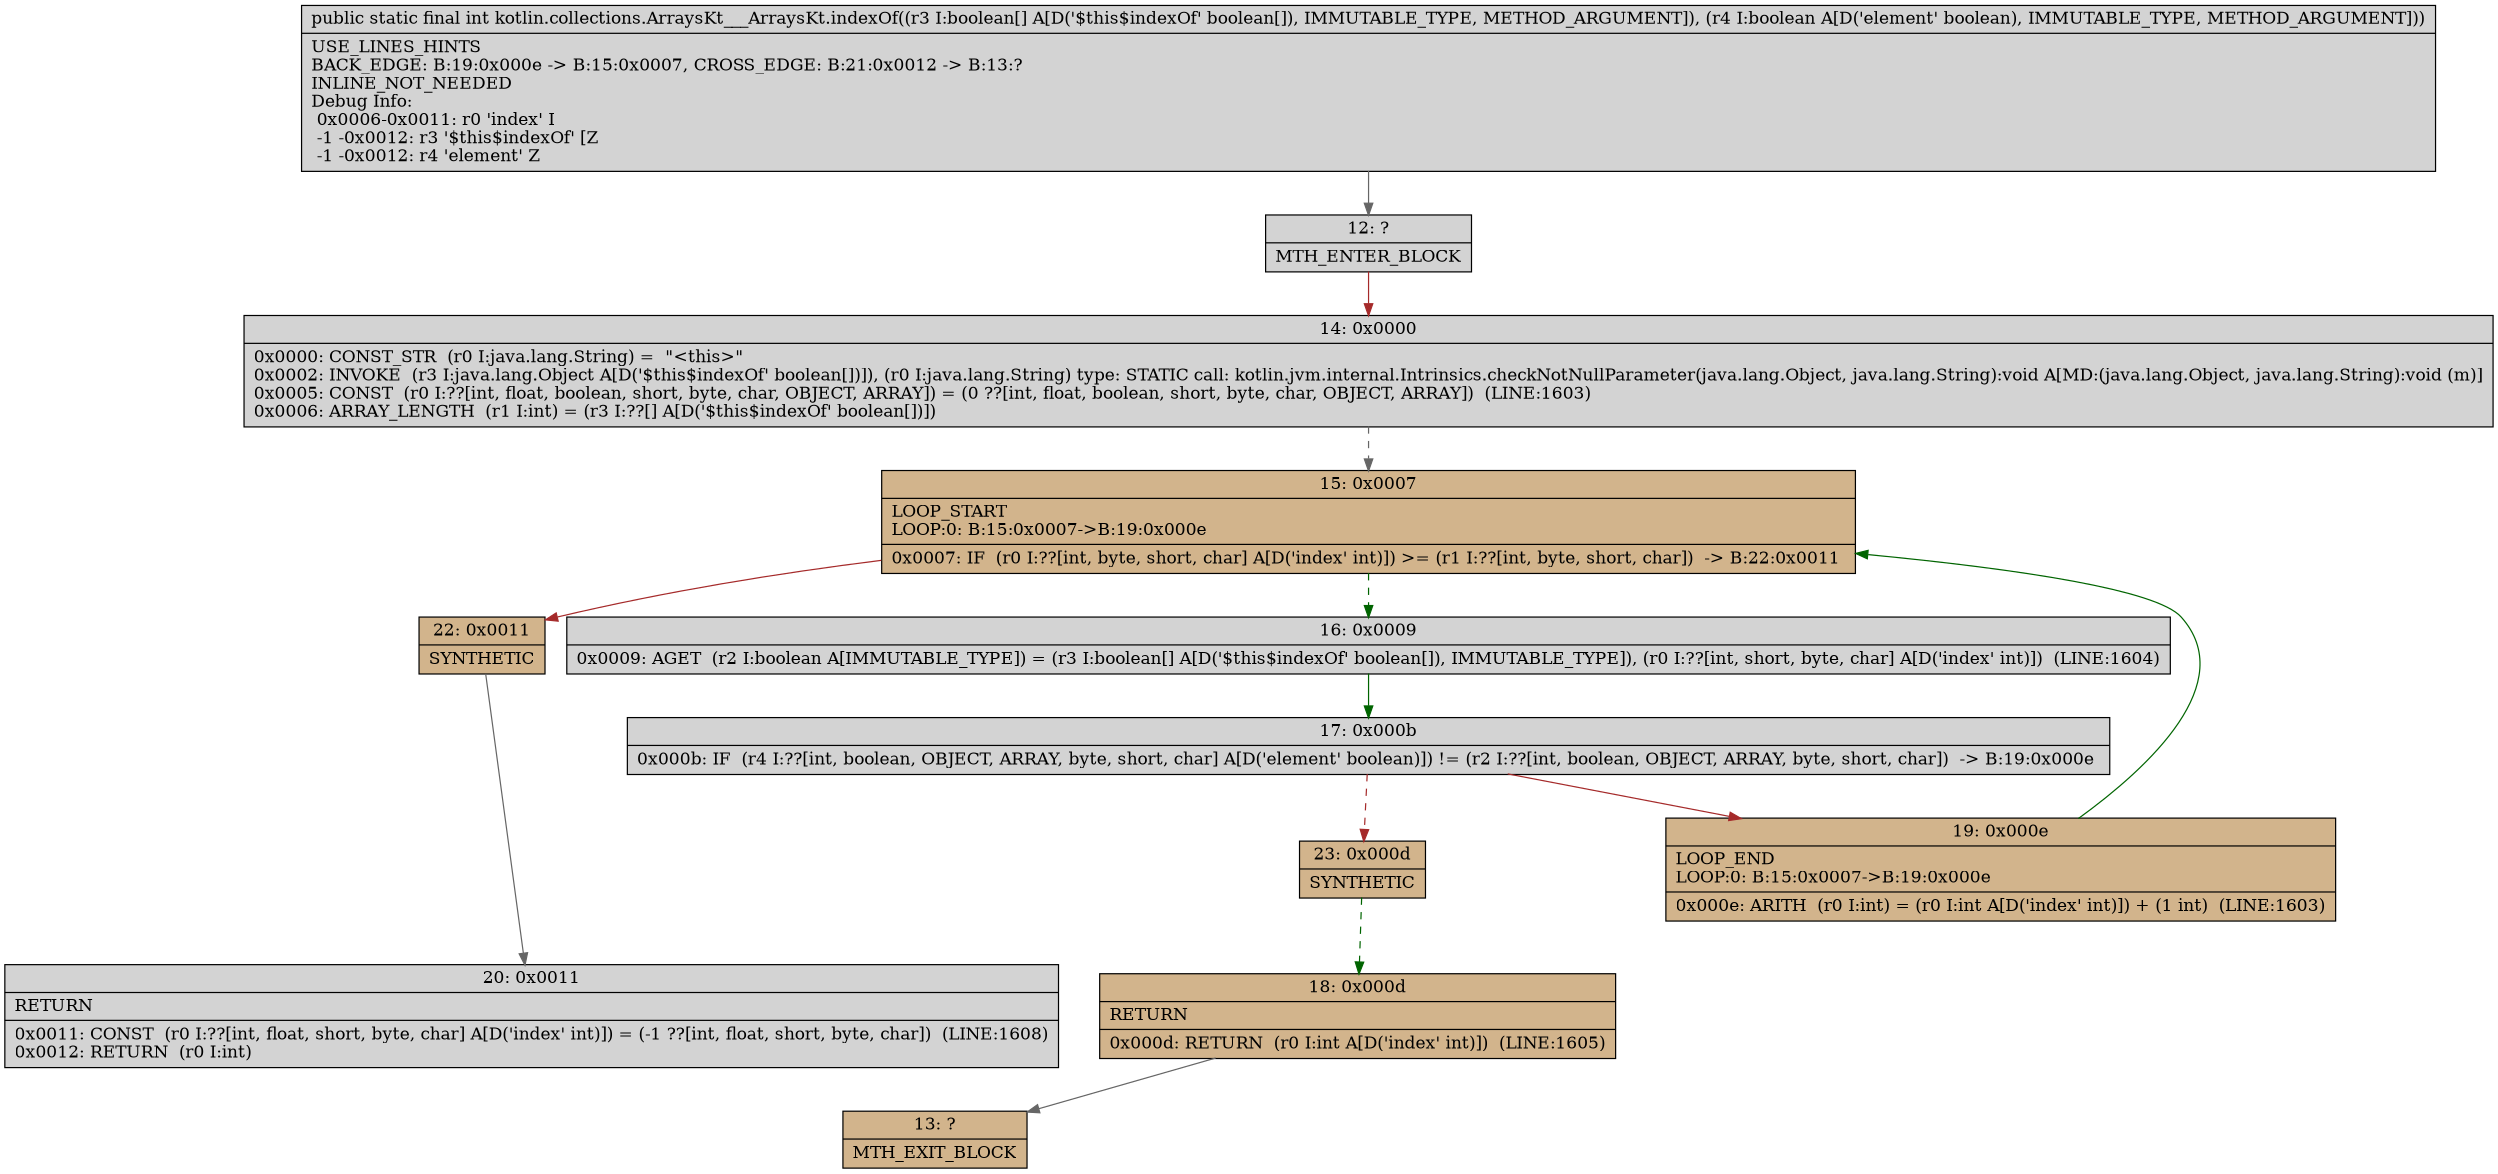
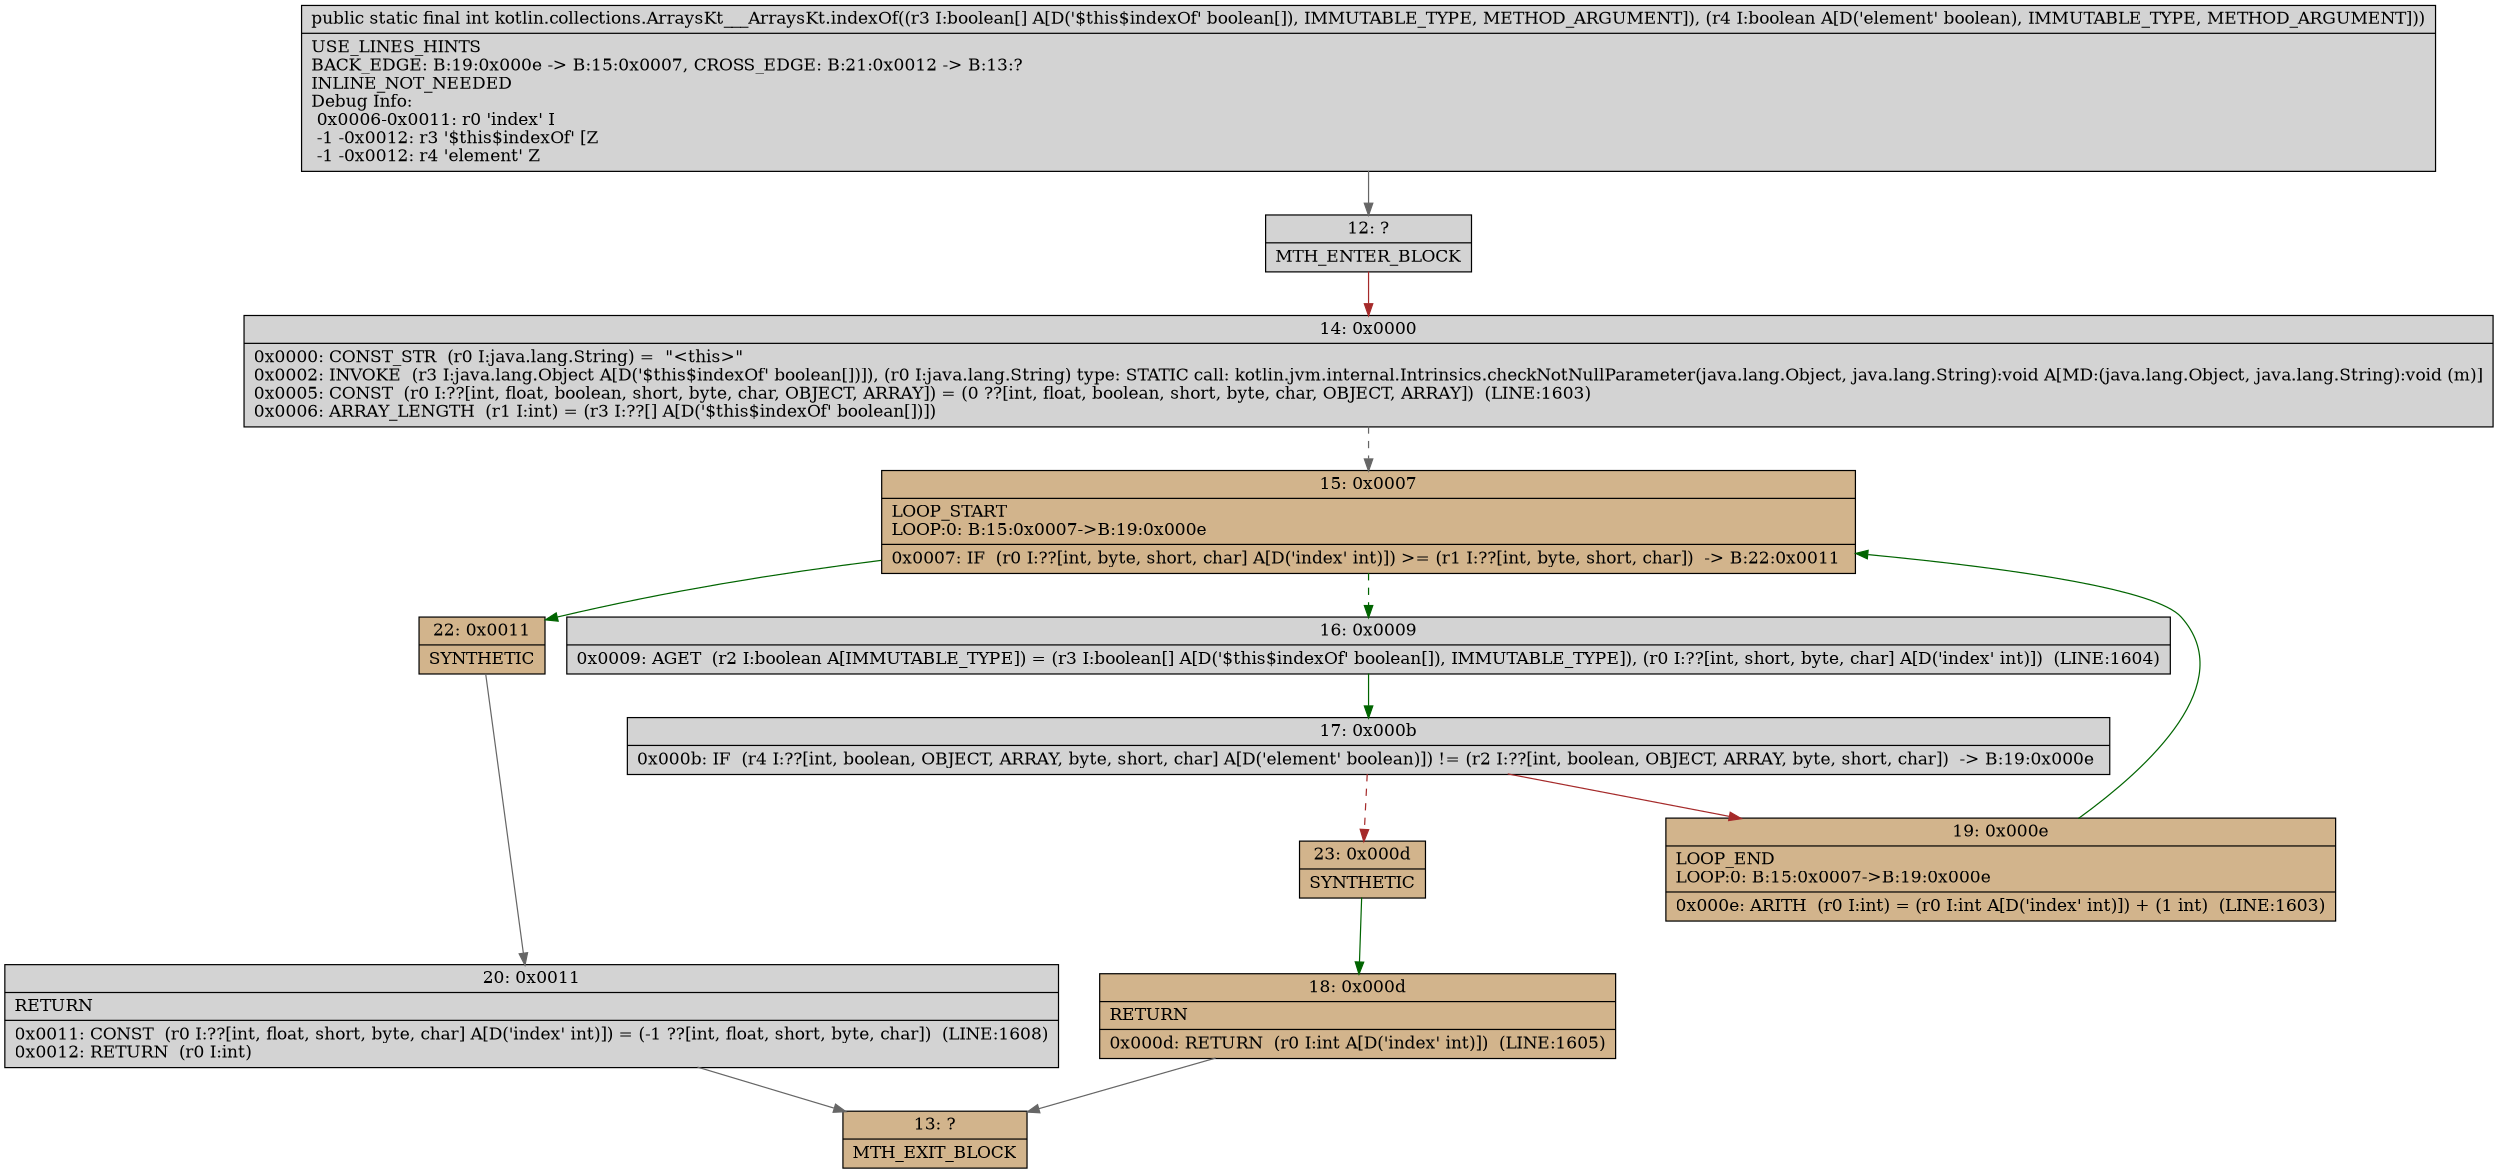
edge "15: 0x0007" -> "22: 0x0011": color brown -> darkgreen
edge "23: 0x000d" -> "18: 0x000d": style dashed -> solid
edge "20: 0x0011" -> "13: ?": added
